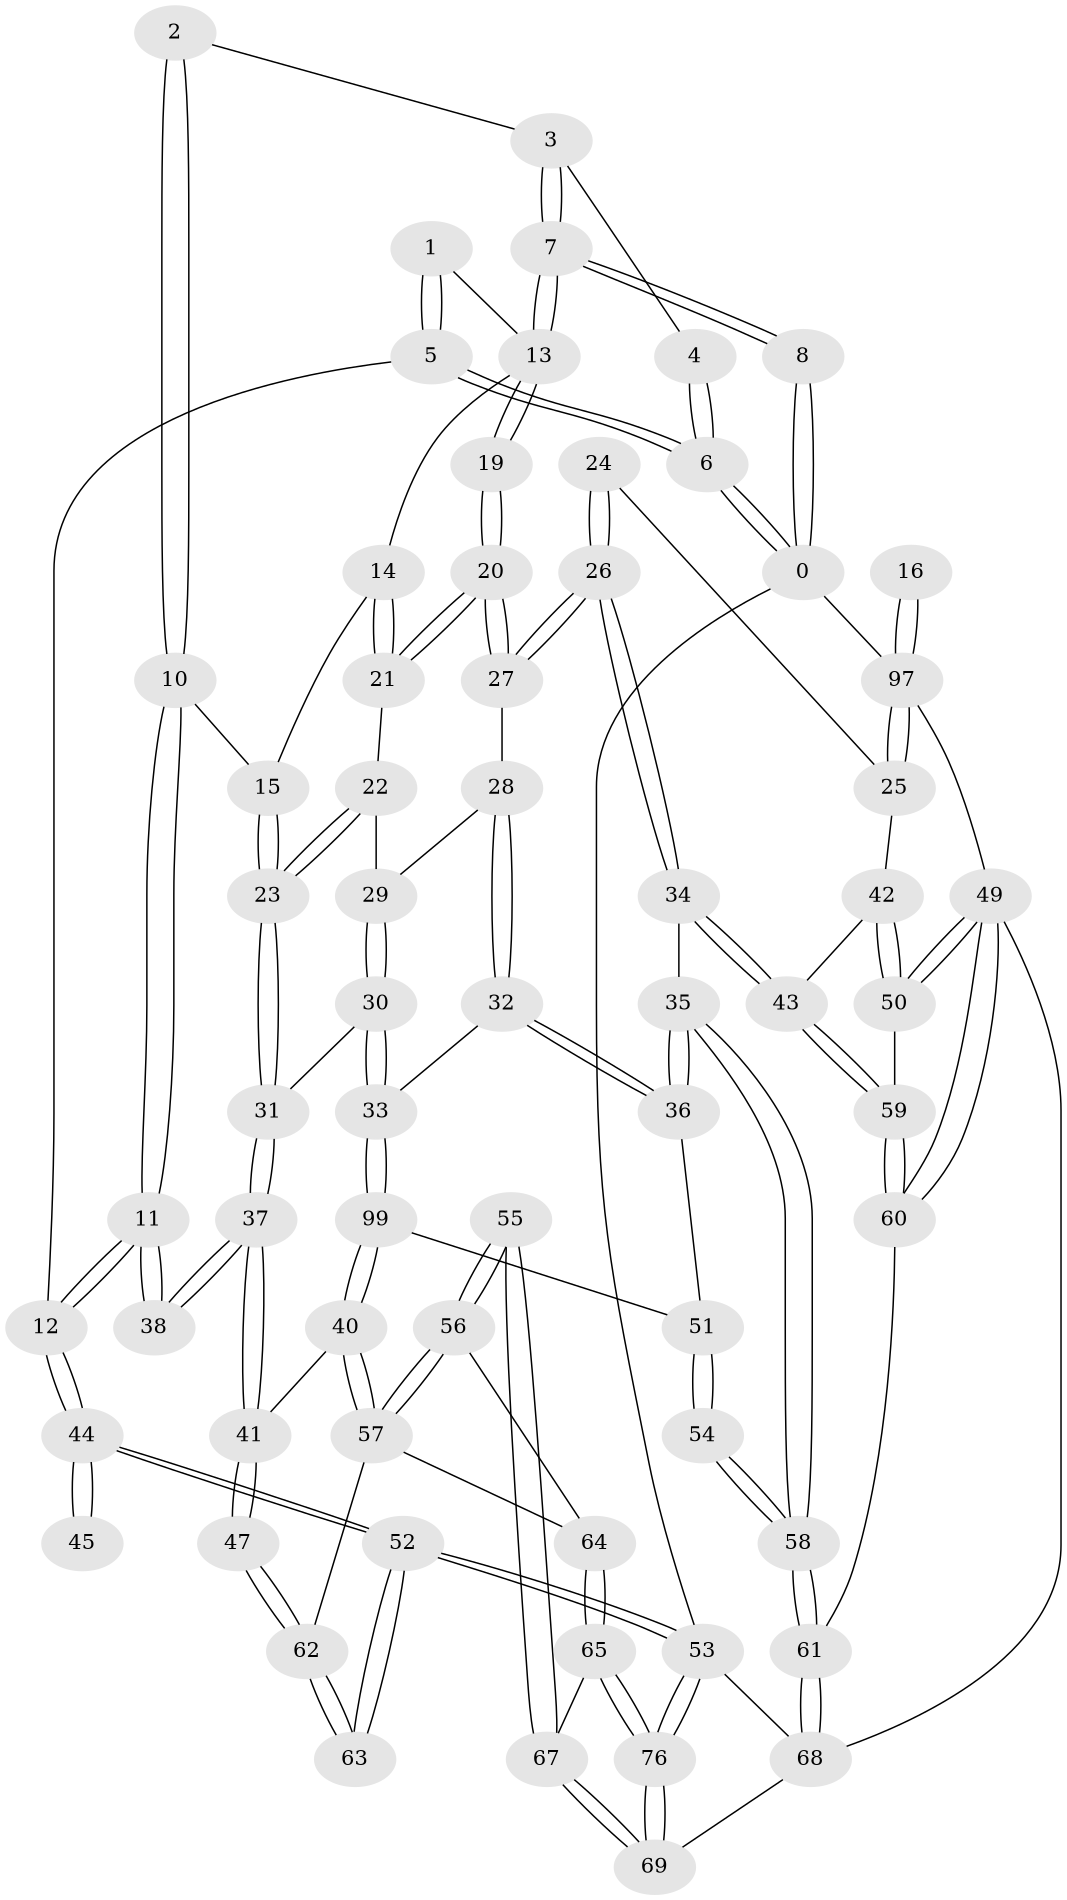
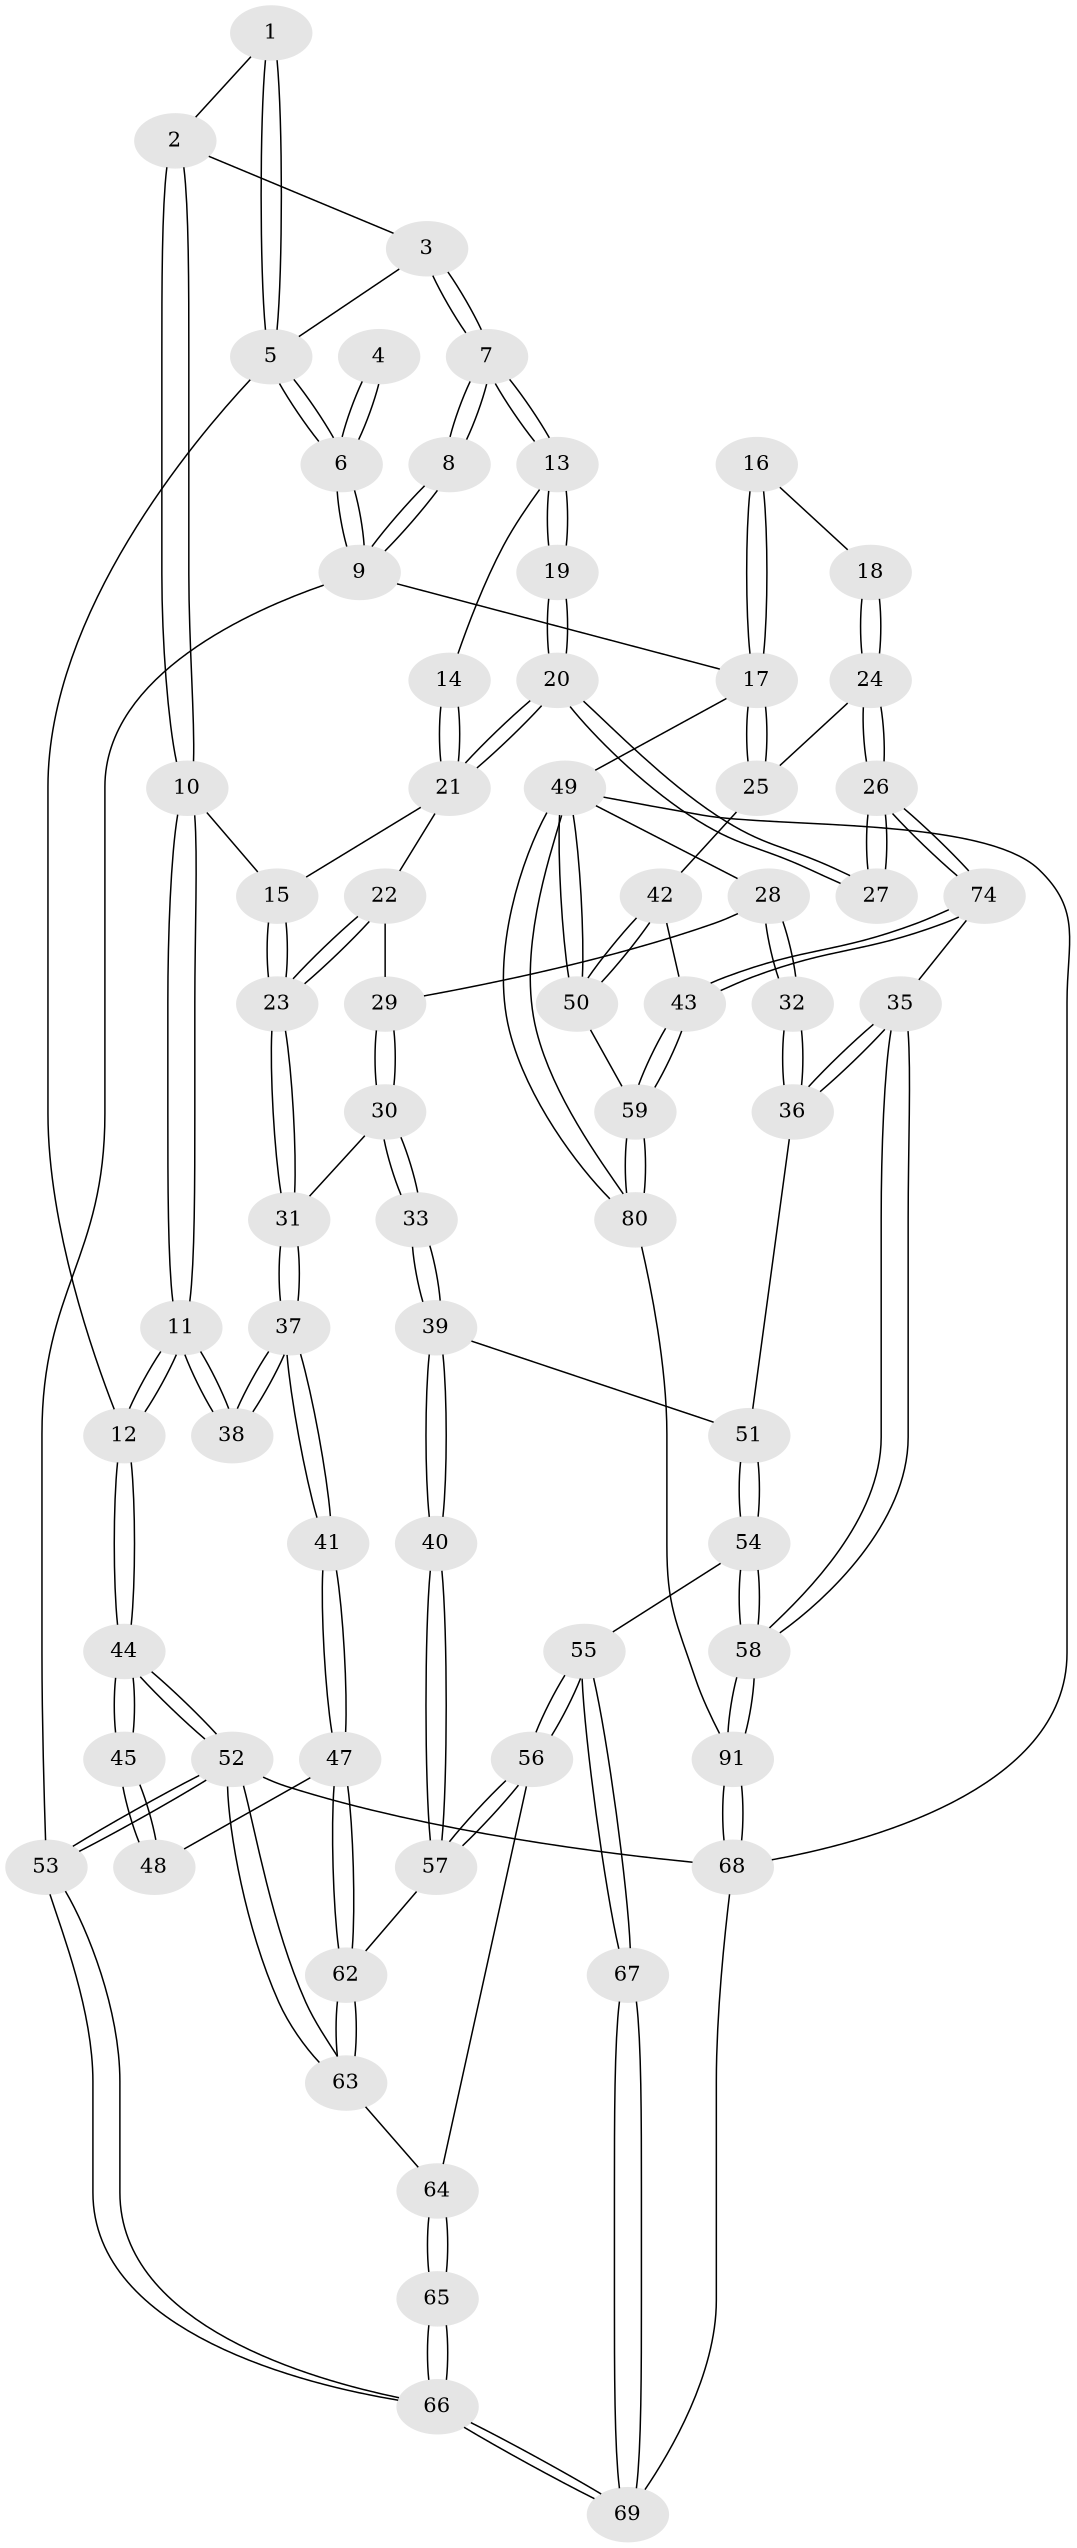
edge "3" -- "4": now "3" -- "5"
edge "1" -- "13": now "1" -- "2"
node "0": label "0" -> "9"
node "18": added
edge "14" -- "15": now "21" -- "15"
node "97": label "97" -> "17"
edge "27" -- "28": now "49" -- "28"
node "34": label "34" -> "74"
edge "32" -- "33": removed
node "99": label "99" -> "39"
node "60": label "60" -> "80"
edge "40" -- "41": removed
edge "57" -- "64": now "63" -- "64"
edge "54" -- "55": added
node "61": label "61" -> "91"
edge "53" -- "68": now "52" -- "68"
edge "65" -- "67": removed
node "76": label "76" -> "66"
node "48": added
